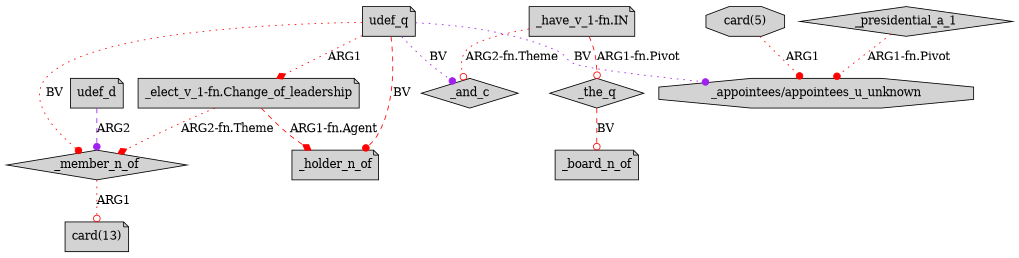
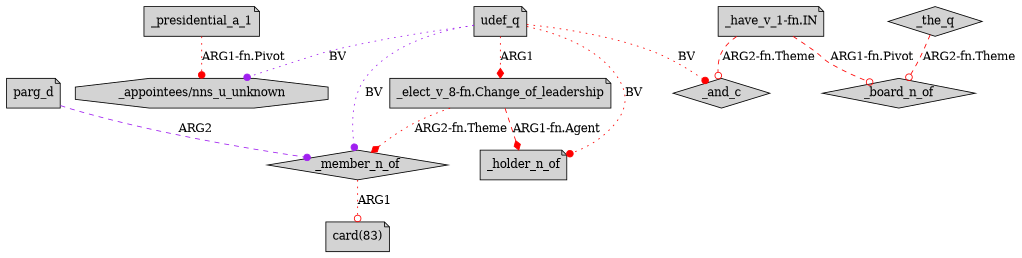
node "card(5)": removed
node "_presidential_a_1": shape diamond -> note
edge "udef_q" -> "_member_n_of": color red -> purple
edge "_have_v_1-fn.IN" -> "_and_c": style dotted -> dashed
edge "_have_v_1-fn.IN" -> "_the_q": now "_have_v_1-fn.IN" -> "_board_n_of"
edge "udef_q" -> "_and_c": color purple -> red
node "udef_d": label "udef_d" -> "parg_d"
node "_elect_v_1-fn.Change_of_leadership": label "_elect_v_1-fn.Change_of_leadership" -> "_elect_v_8-fn.Change_of_leadership"
node "_appointees/appointees_u_unknown": label "_appointees/appointees_u_unknown" -> "_appointees/nns_u_unknown"
edge "udef_q" -> "_holder_n_of": style dashed -> dotted
edge "_the_q" -> "_board_n_of": label "BV" -> "ARG2-fn.Theme"
node "_board_n_of": shape note -> diamond
node "card(13)": label "card(13)" -> "card(83)"
